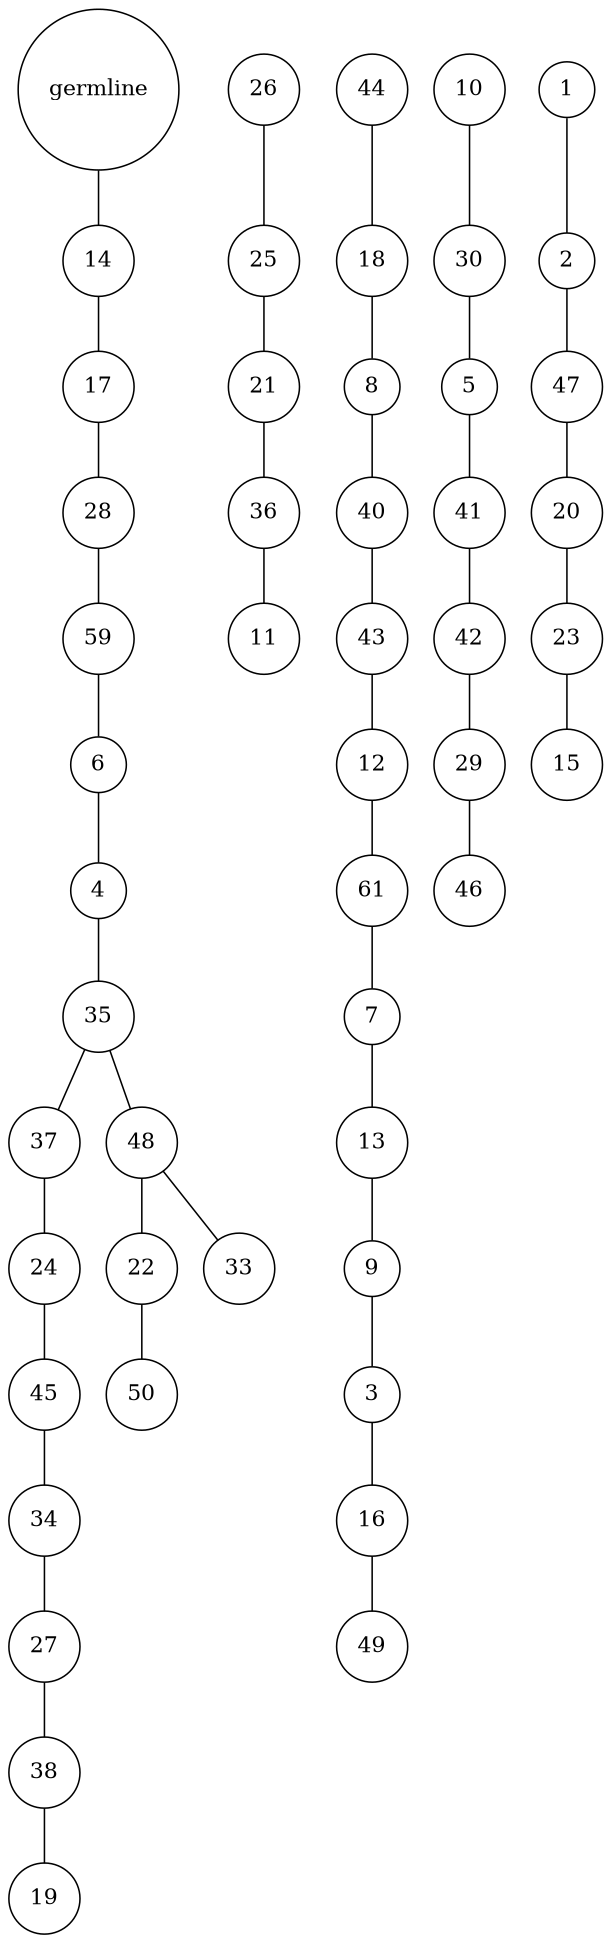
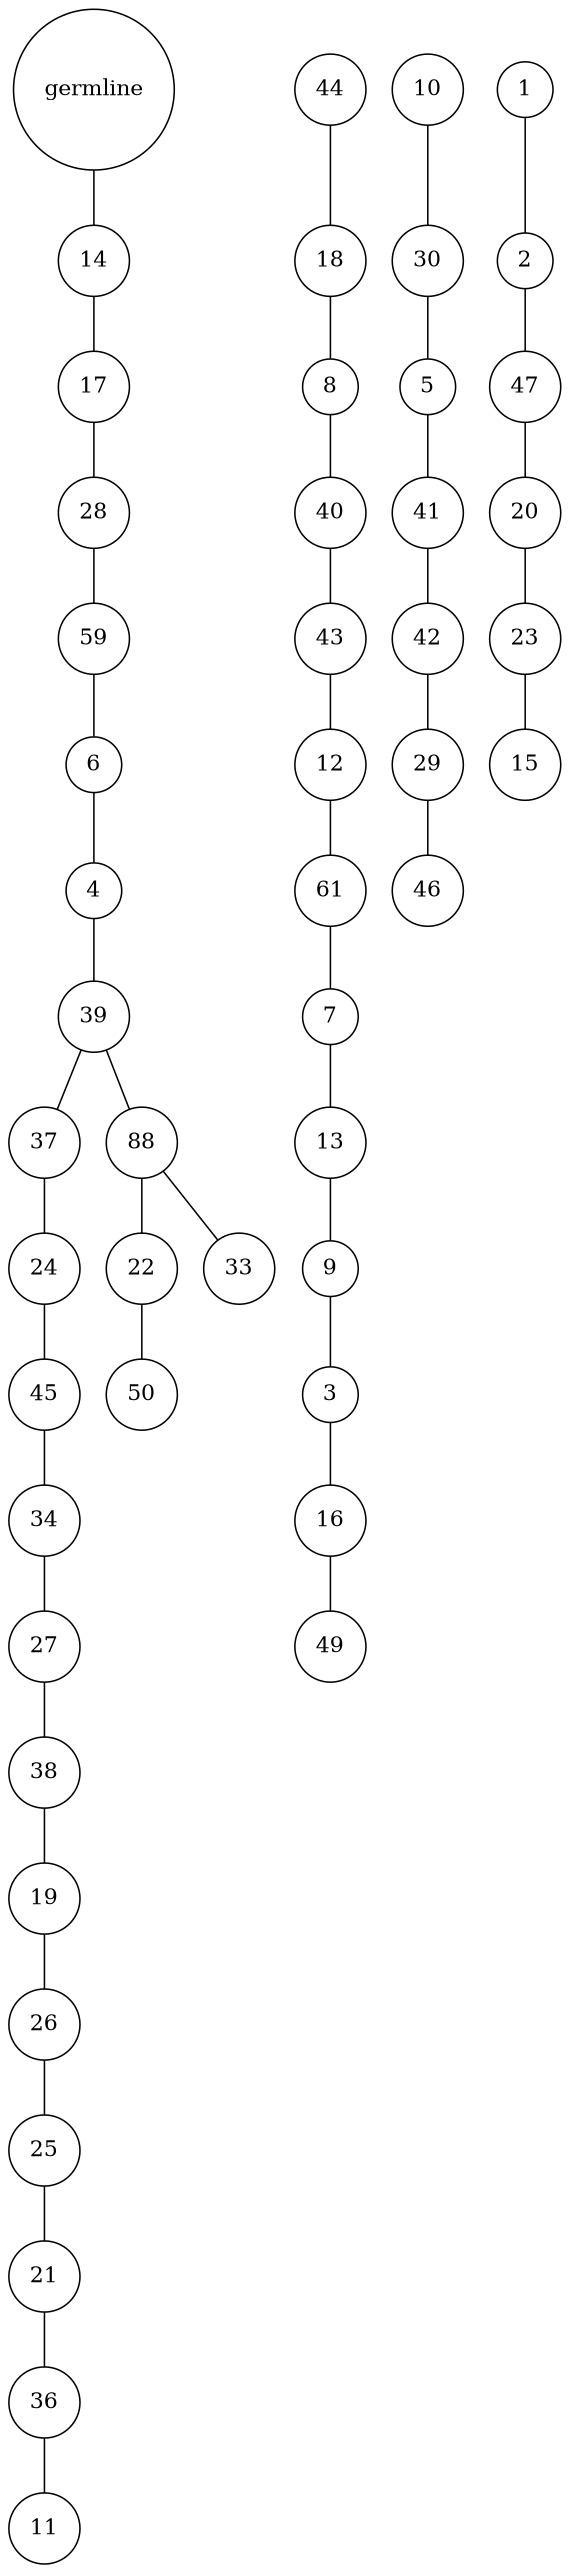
node "35": label "35" -> "39"
node "48": label "48" -> "88"
edge "19" -- "26": added
